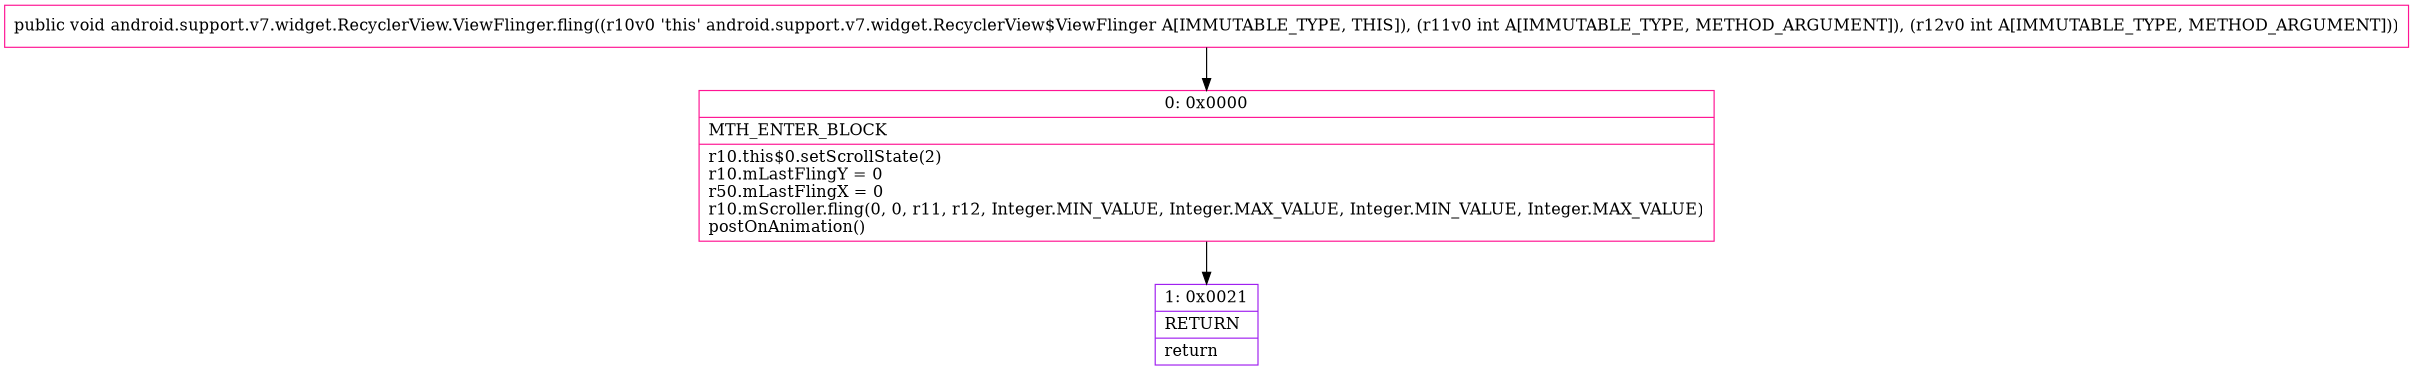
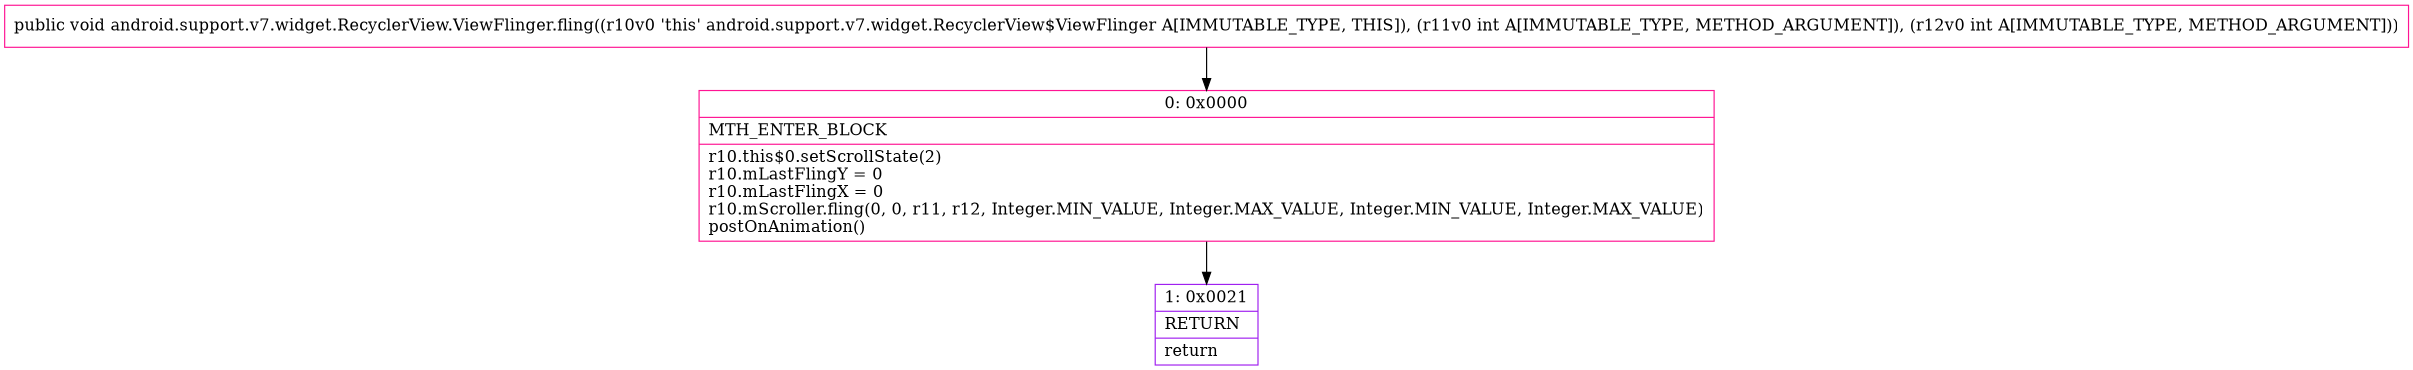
node "0: 0x0000": text "r50.mLastFlingX = 0" -> "r10.mLastFlingX = 0"
